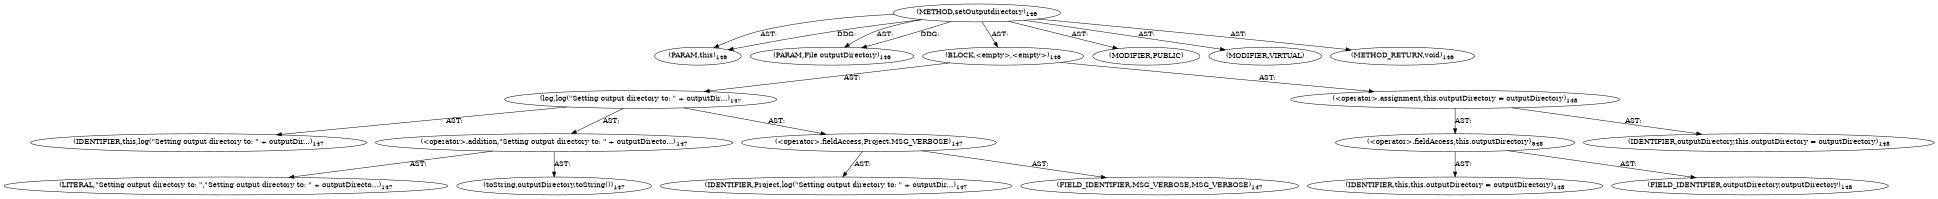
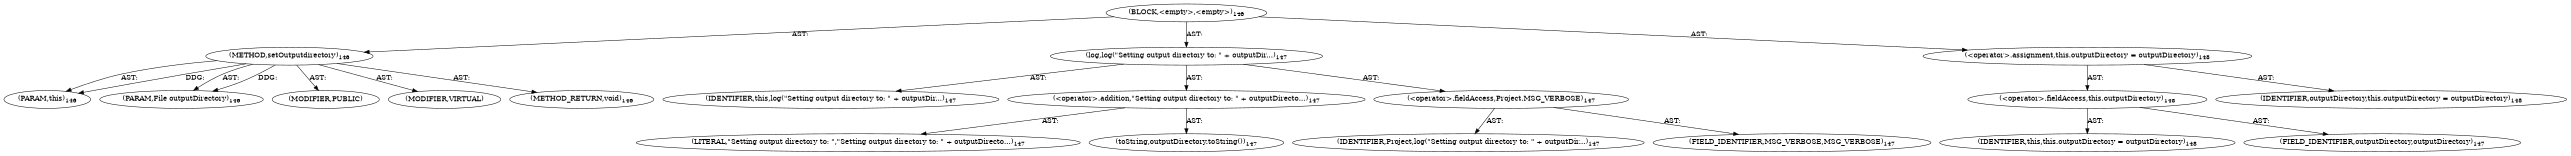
edge "(METHOD,setOutputdirectory)" -> "(BLOCK,<empty>,<empty>)": reversed
node "(<operator>.fieldAccess,this.outputDirectory)": text "548" -> "148"
node "(FIELD_IDENTIFIER,outputDirectory,outputDirectory)": text "148" -> "147"
